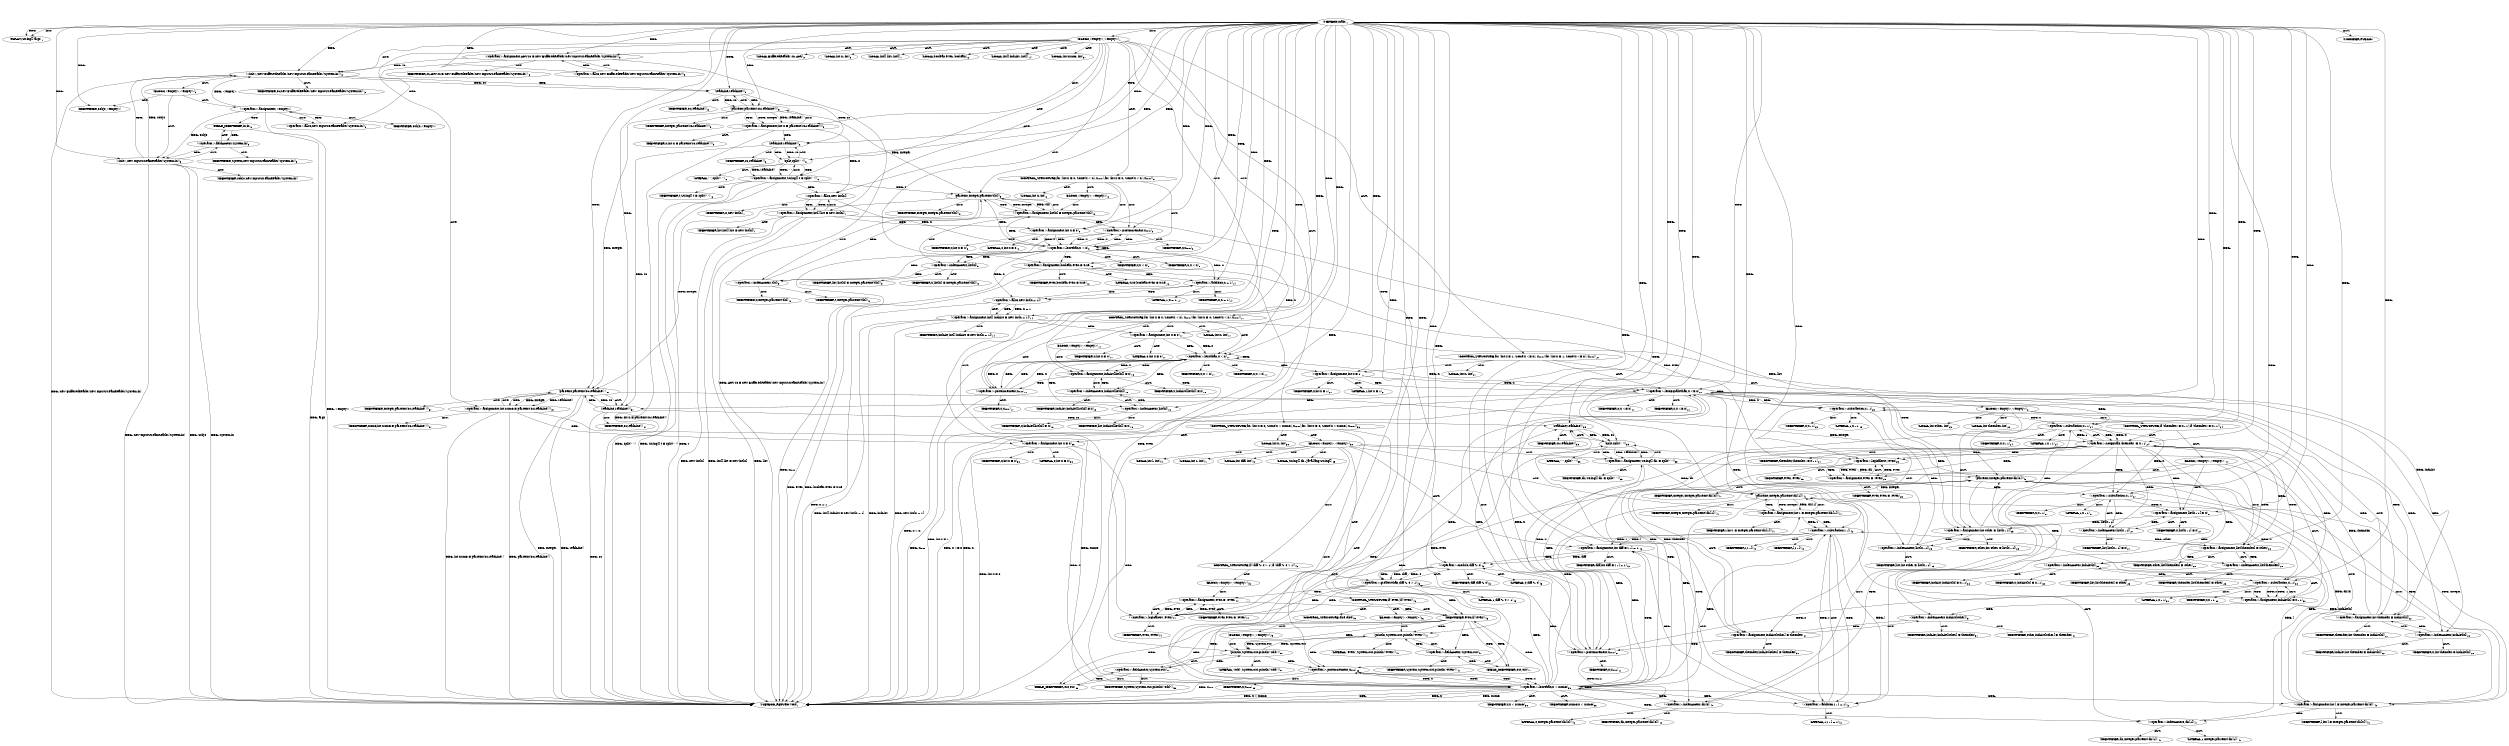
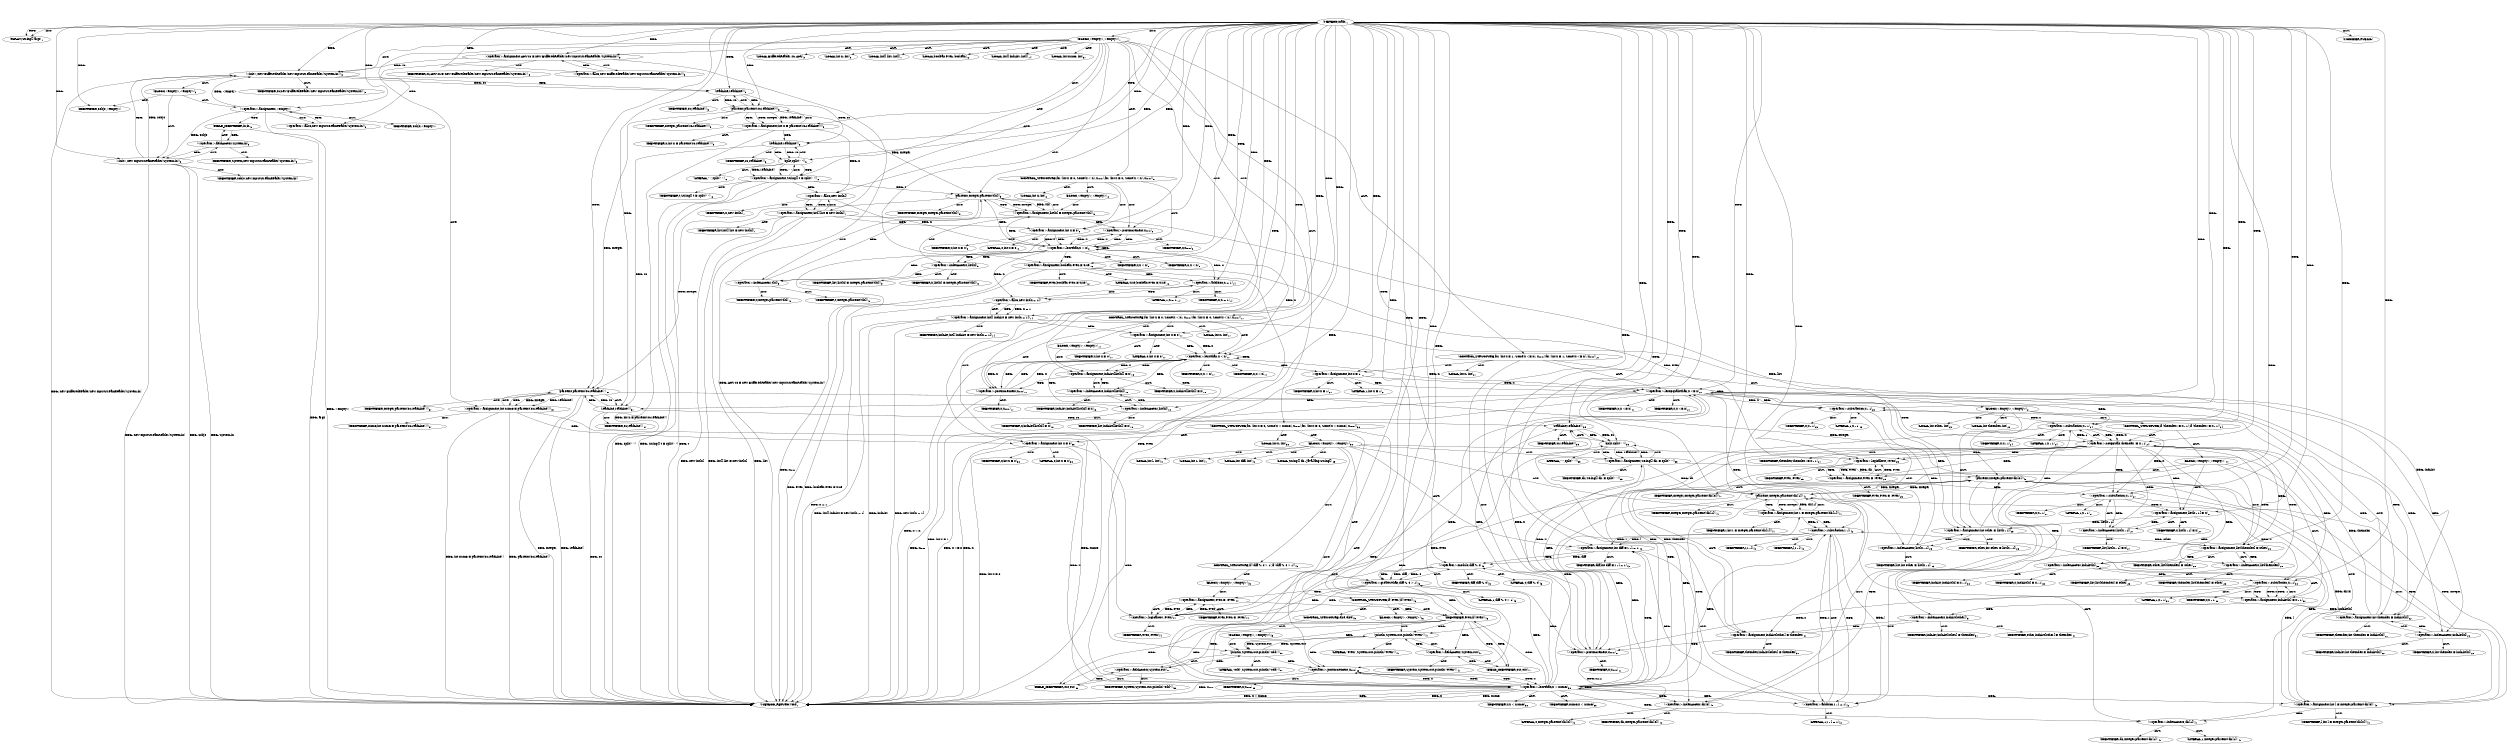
edge "(METHOD,main)" -> "(<operator>.assignment,<empty>)": added, label "DDG:"
edge "(parseInt,Integer.parseInt(dir[0]))" -> "(parseInt,Integer.parseInt(dir[1]))": added, label "DDG: Integer"
